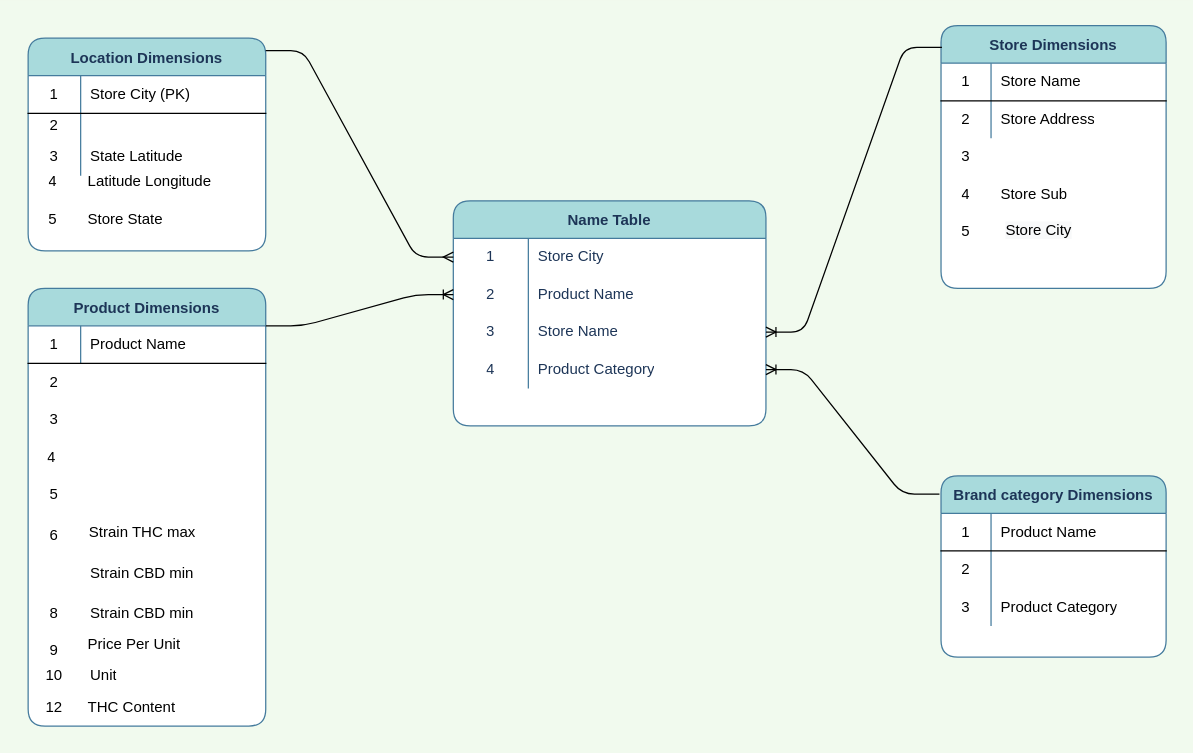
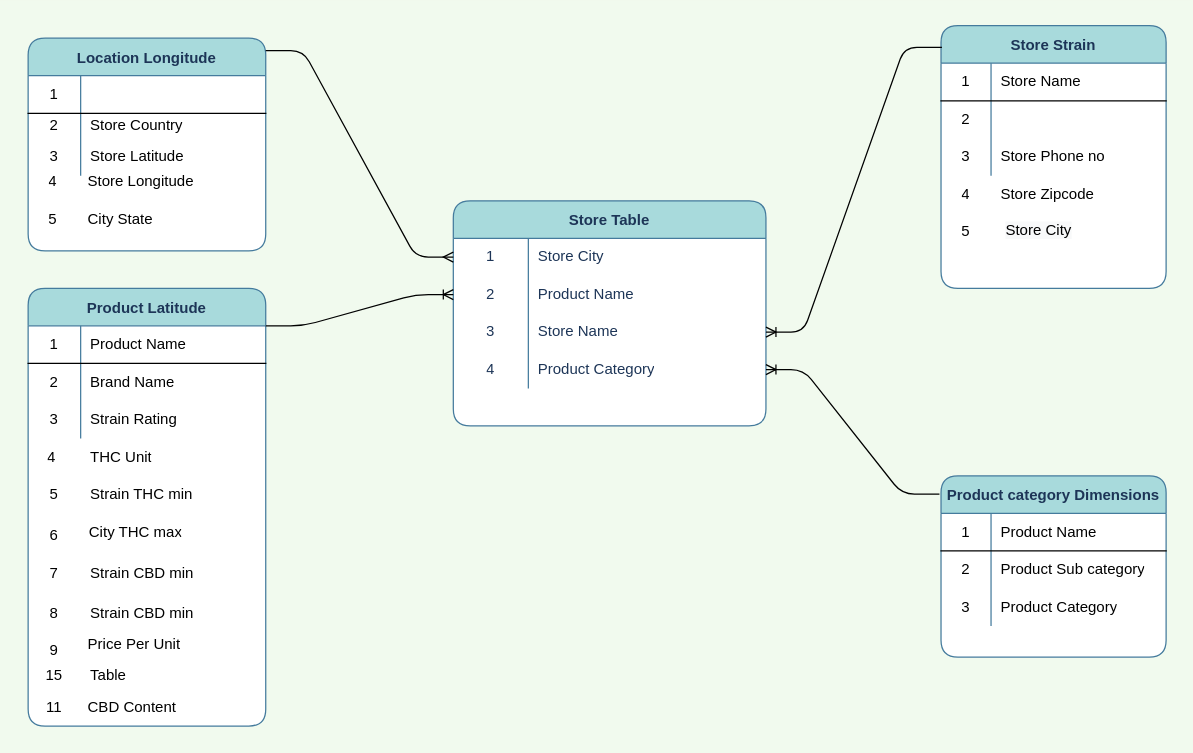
node "Store Dimensions": label "Store Dimensions" -> "Store Strain"
node "Location Dimensions": label "Location Dimensions" -> "Location Longitude"
node "Store City (PK)": removed
node "Store Address": removed
node "Store Country": added
node "State Latitude": label "State Latitude" -> "Store Latitude"
node "Store Phone no": added
node "Latitude Longitude": label "Latitude Longitude" -> "Store Longitude"
node "Store Sub": label "Store Sub" -> "Store Zipcode"
node "Store State": label "Store State" -> "City State"
node "Name Table": label "Name Table" -> "Store Table"
node "Product Dimensions": label "Product Dimensions" -> "Product Latitude"
node "Brand Name": added
node "Strain Rating": added
node "THC Unit": added
node "Strain THC min": added
node "Brand category Dimensions": label "Brand category Dimensions" -> "Product category Dimensions"
node "Strain THC max": label "Strain THC max" -> "City THC max"
node "Product Sub category": added
node "7": added
node "10": label "10" -> "15"
node "Unit": label "Unit" -> "Table"
node "12": label "12" -> "11"
node "THC Content": label "THC Content" -> "CBD Content"
